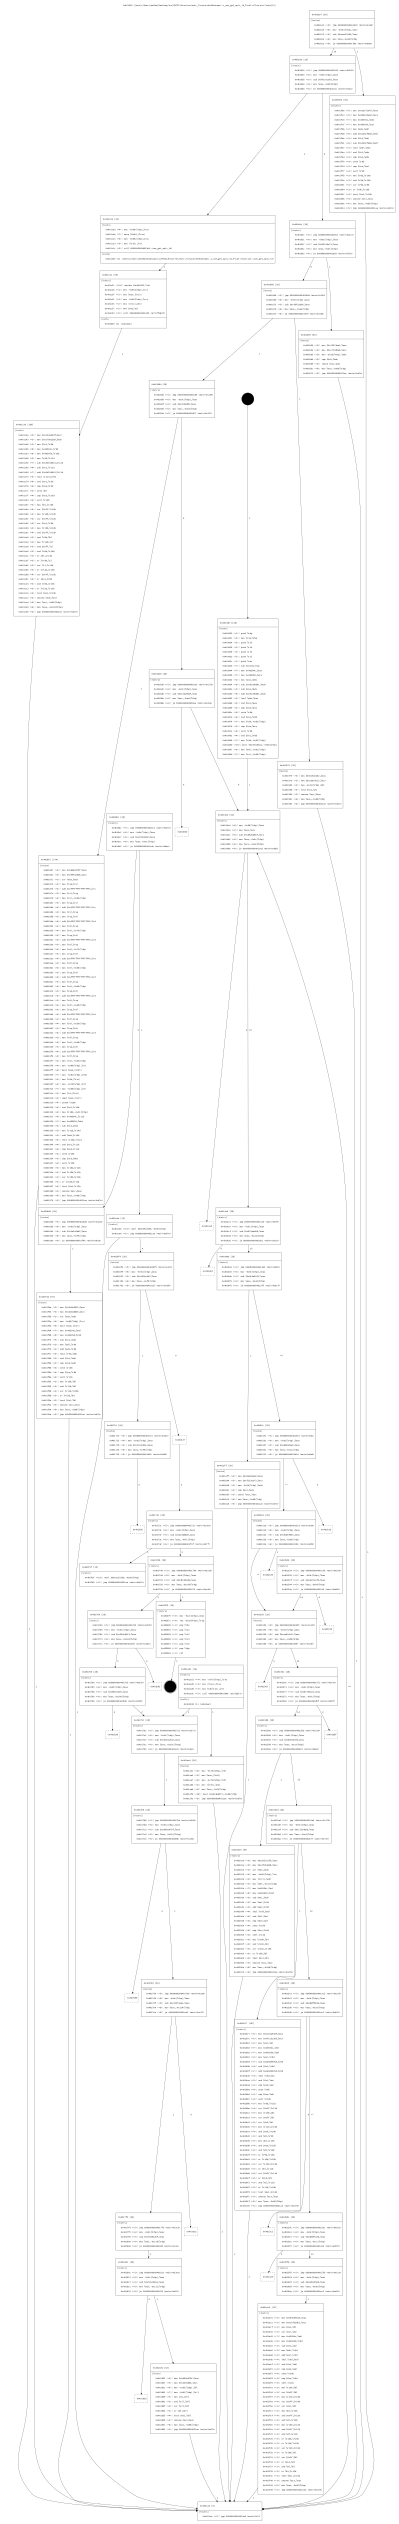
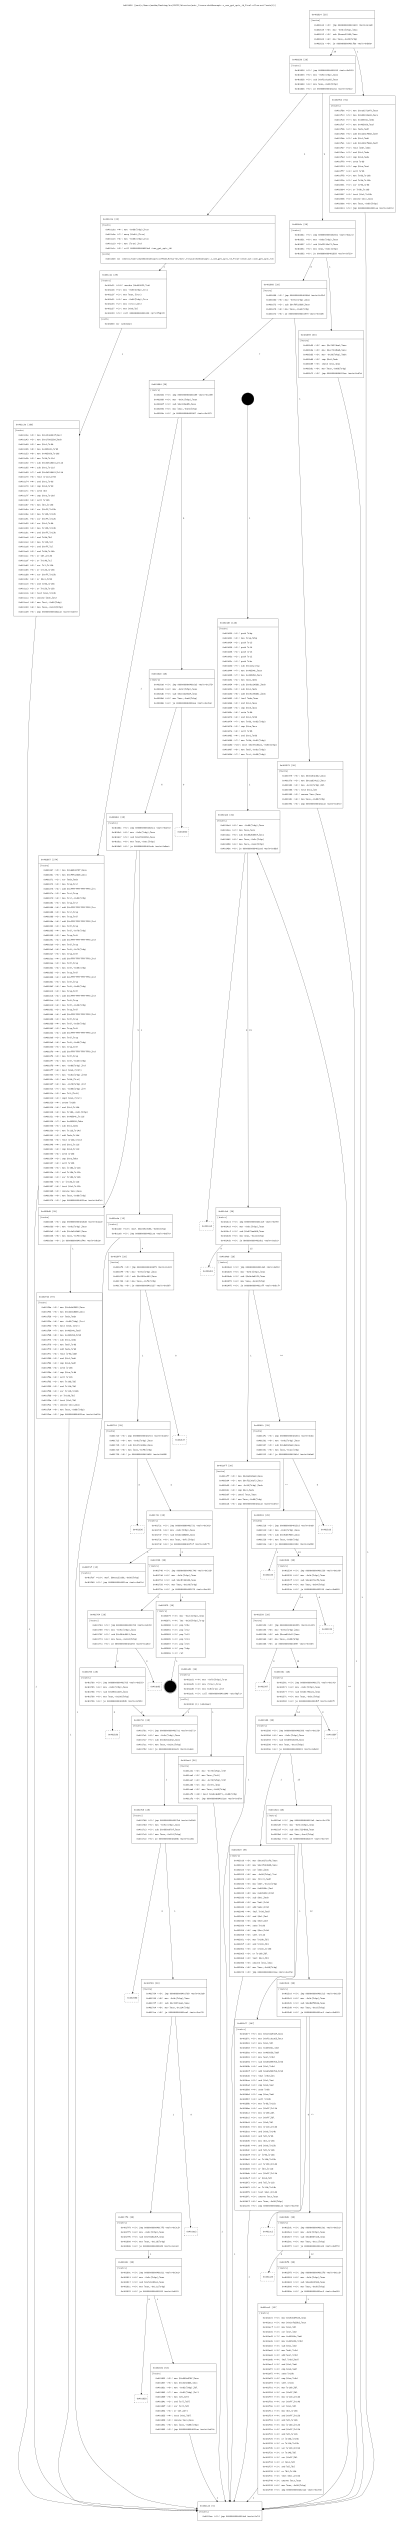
edge "0x4016a0 [28]" -> "0x4014a4 [32]": now "0x4016a0 [28]" -> "0x4016bc [28]"
edge "0x402137" -> "0x40172c [28]": now "0x401710 [28]" -> "0x40172c [28]"
edge "0x401518 [28]" -> "0x401550 [28]": now "0x401518 [28]" -> "0x401534 [28]"
